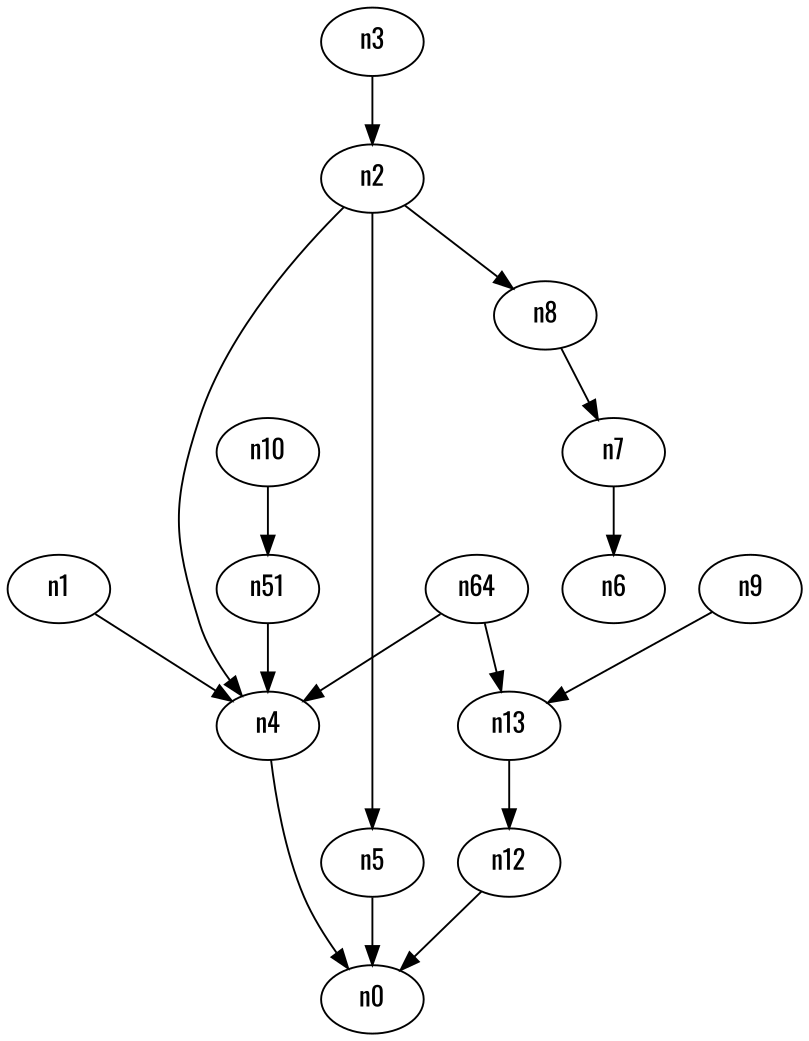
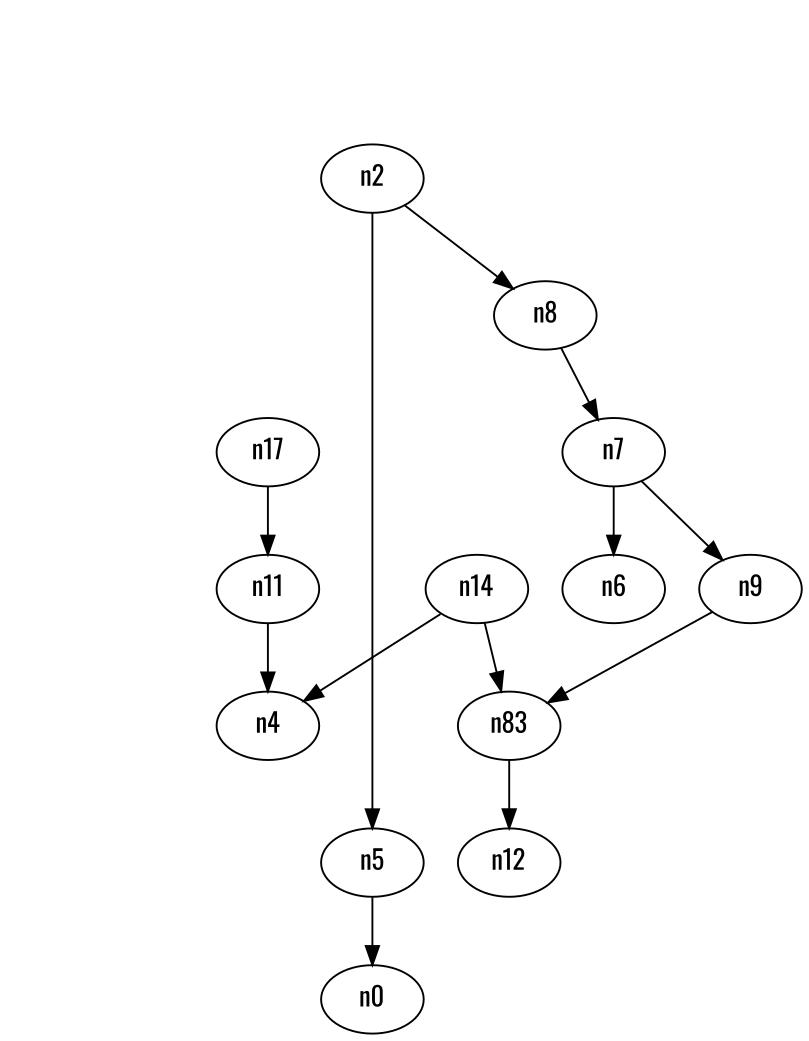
node "n3": removed
edge "n2" -> "n4": removed
node "n10": label "n10" -> "n17"
edge "n7" -> "n9": added
node "n1": removed
node "n51": label "n51" -> "n11"
node "n64": label "n64" -> "n14"
node "n13": label "n13" -> "n83"
edge "n4" -> "n0": removed
edge "n12" -> "n0": removed
